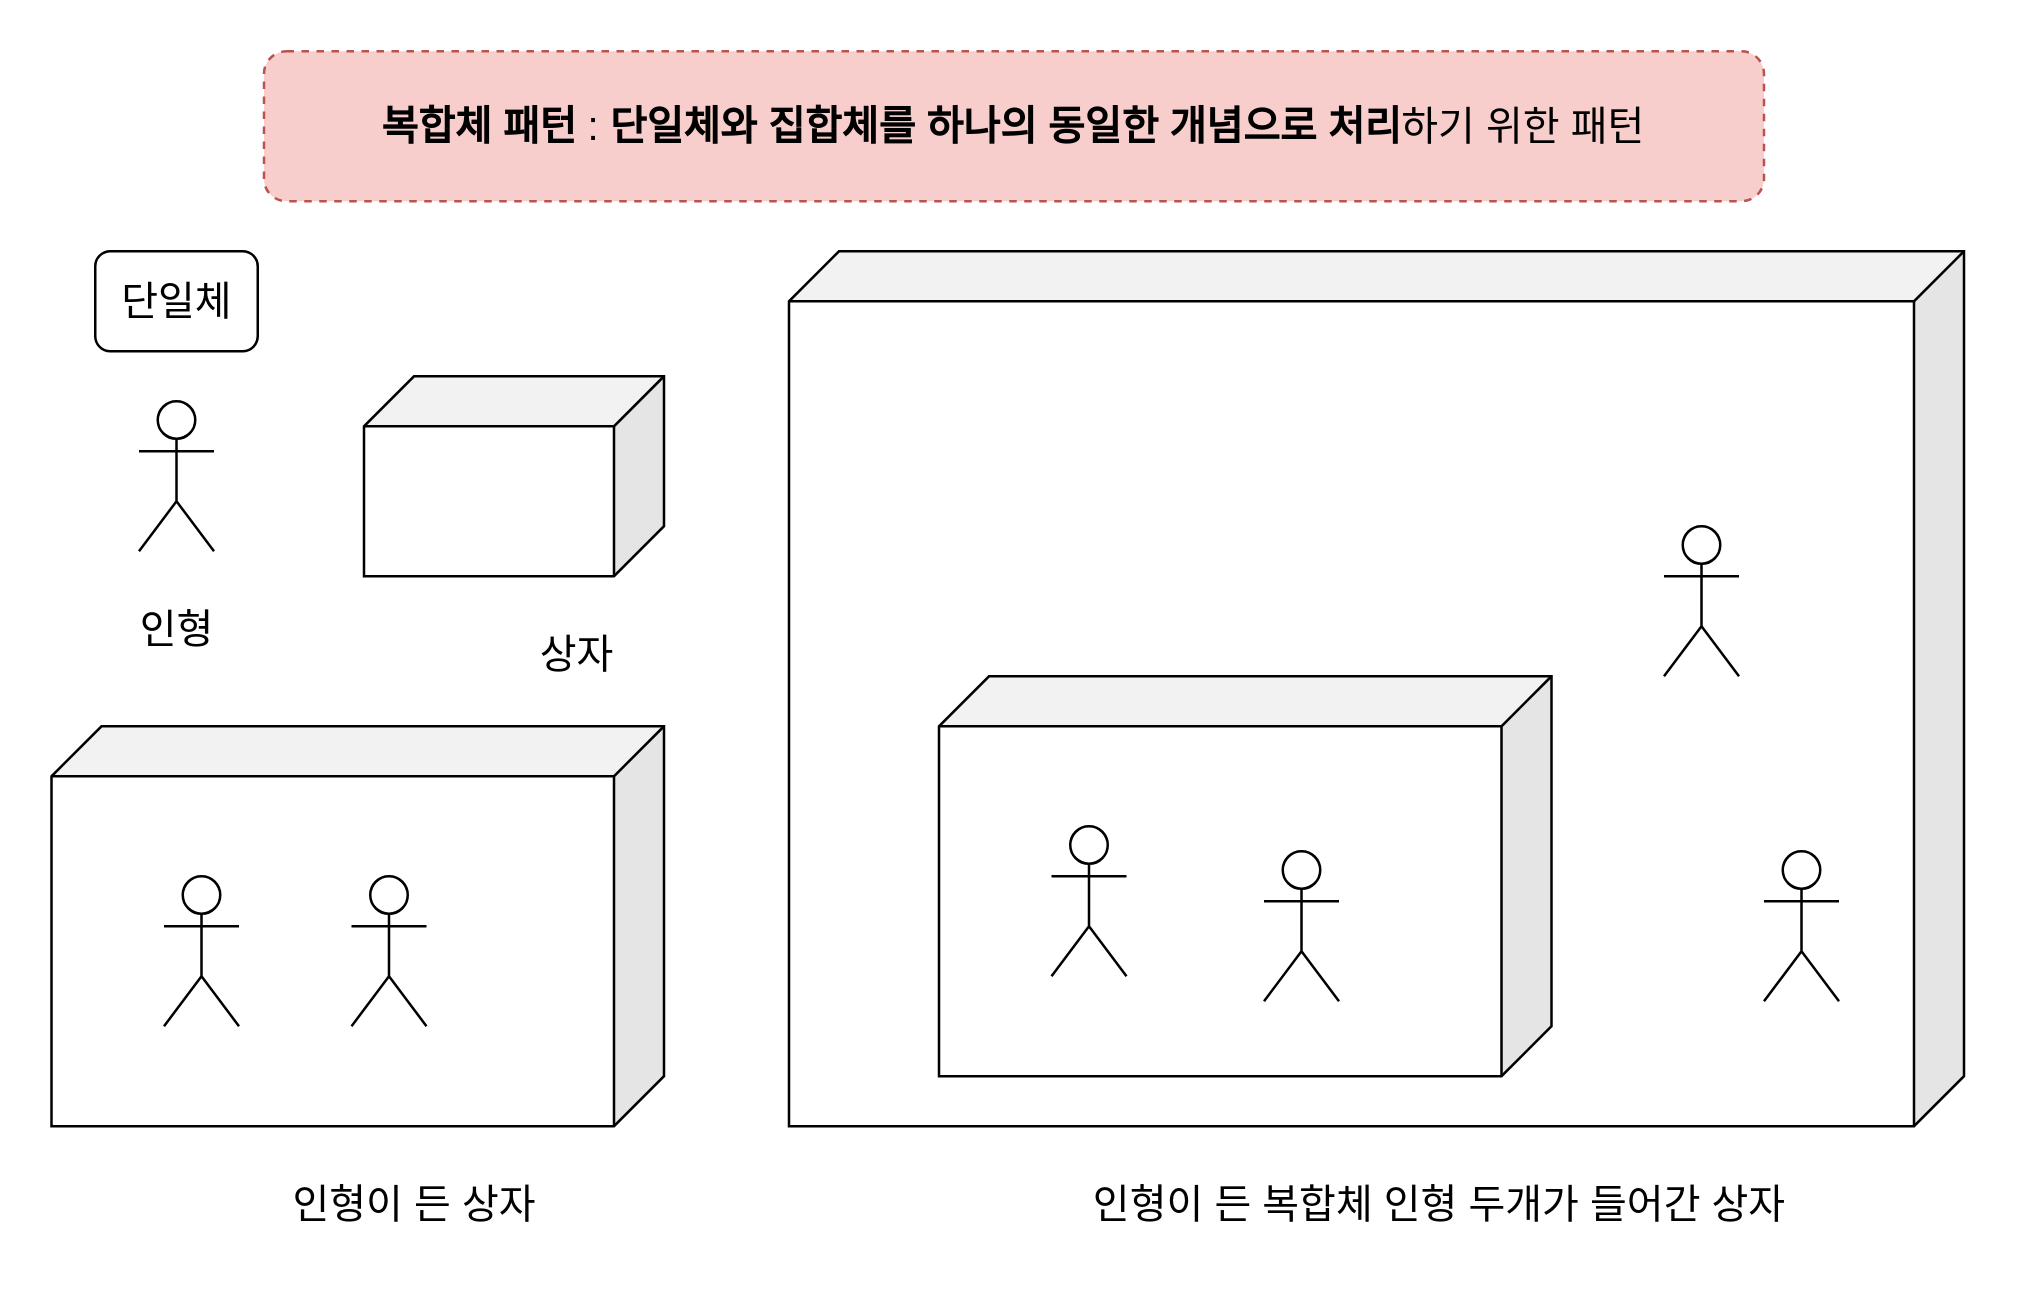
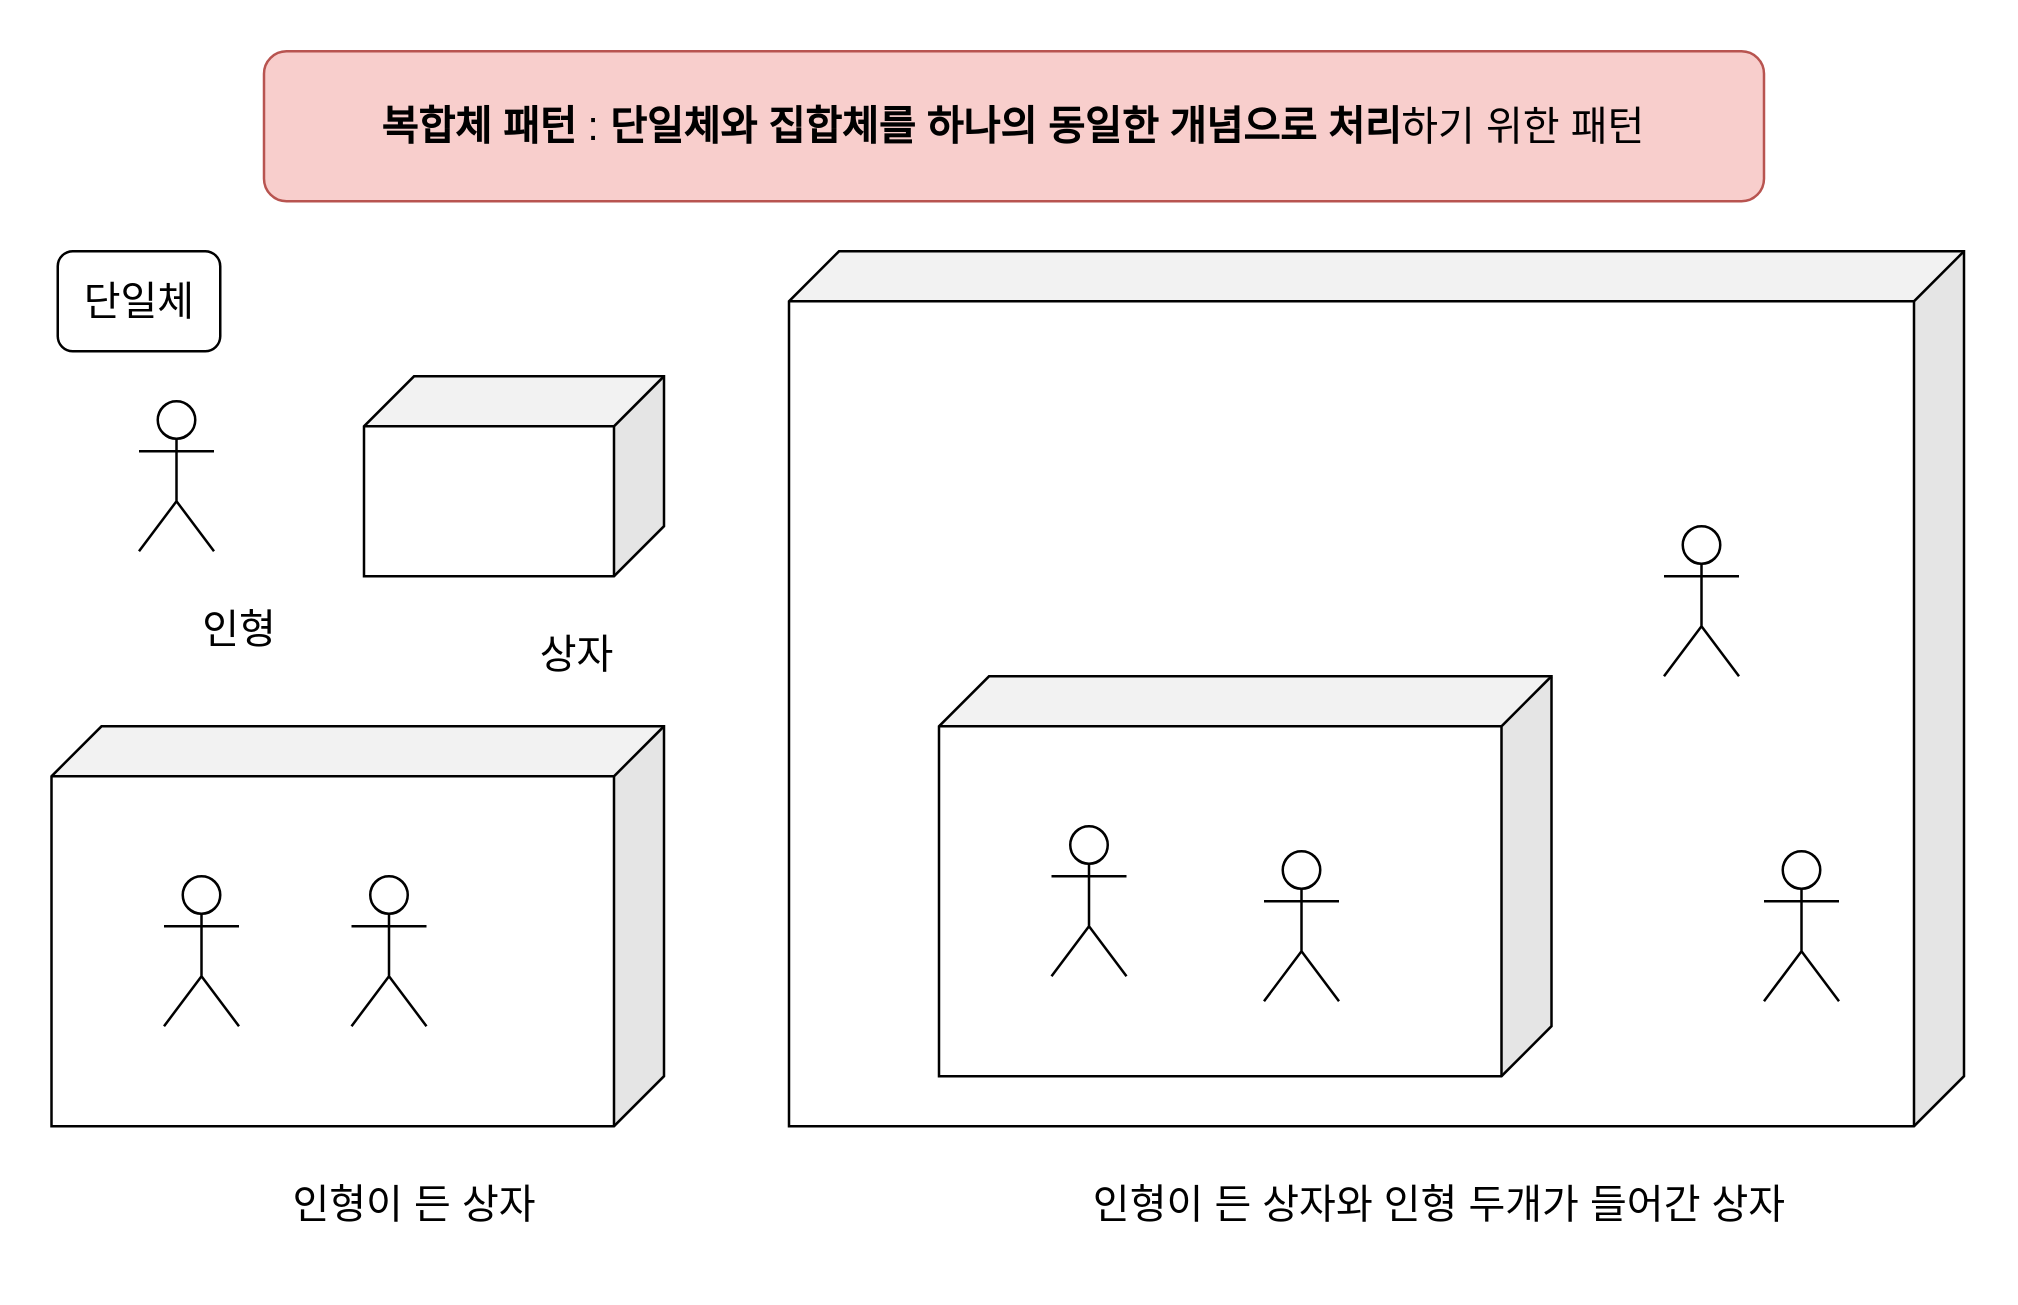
node "복합체 패턴 : 단일체와 집합체를 하나의 동일한 개념으로 처리하기 위한 패턴": style dashed -> solid
node "단일체": moved (176, 301) -> (139, 301)
node "인형": moved (176, 626) -> (239, 626)
node "인형이 든 복합체 인형 두개가 들어간 상자": label "인형이 든 복합체 인형 두개가 들어간 상자" -> "인형이 든 상자와 인형 두개가 들어간 상자"
